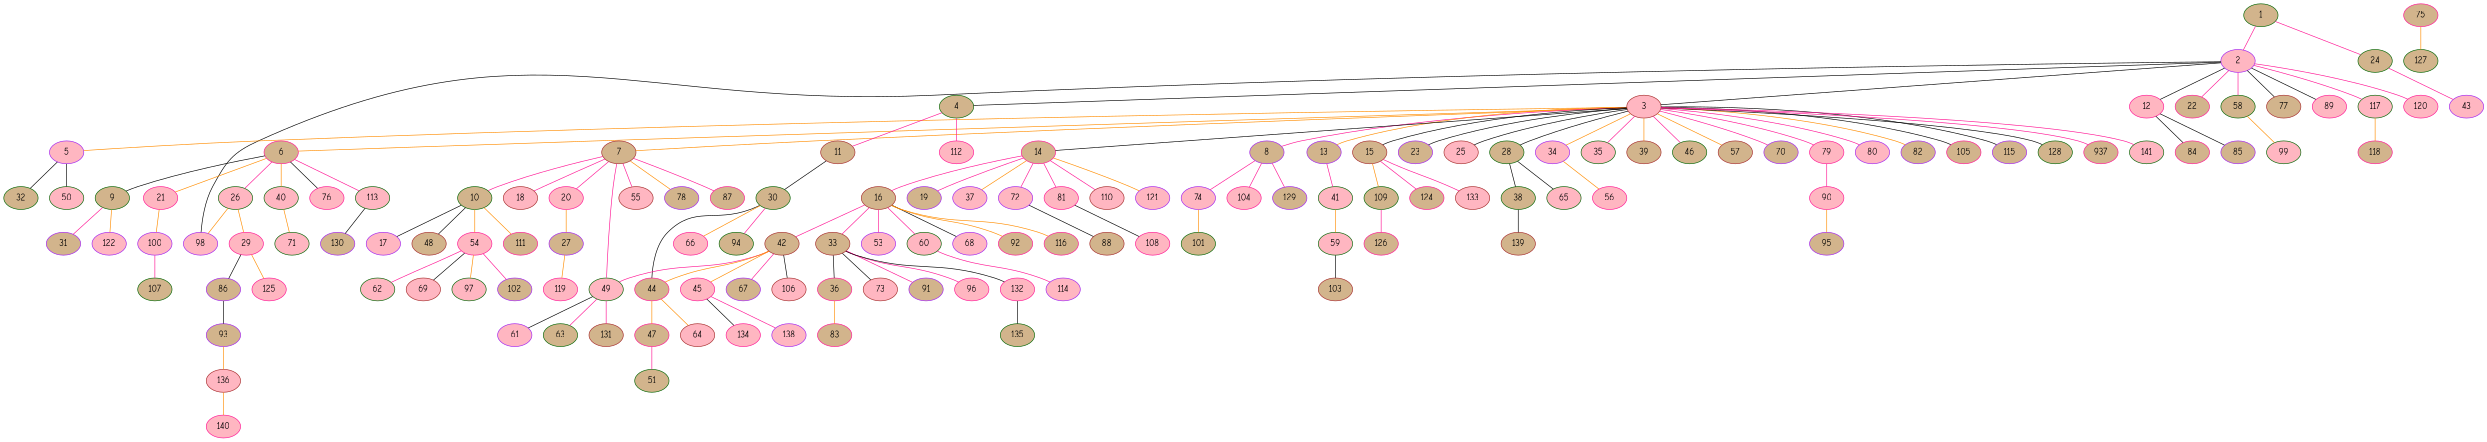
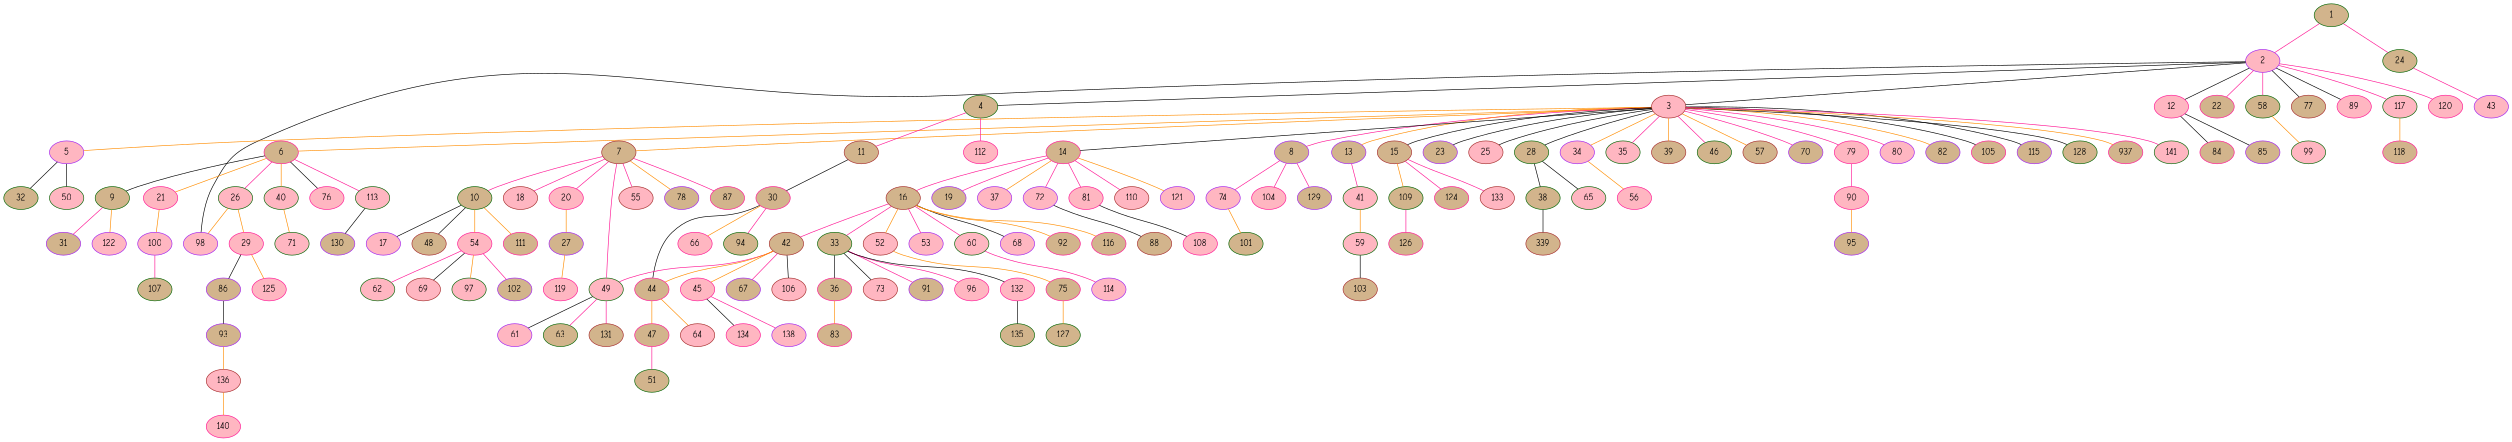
edge "3" -- "937": color deeppink -> darkorange
node "30": color darkgreen -> deeppink
node "33": color brown -> darkgreen
node "52": added
node "139": label "139" -> "339"
